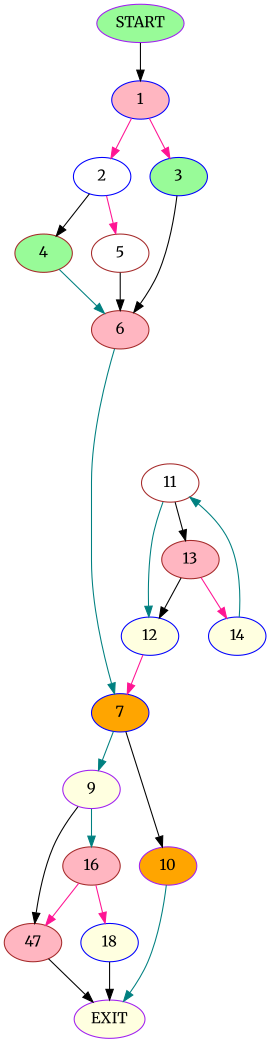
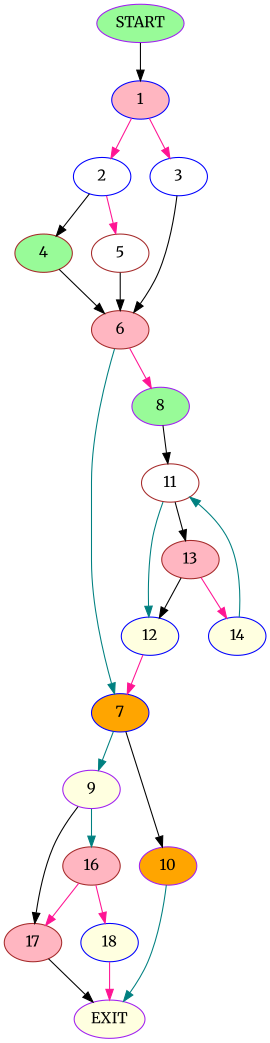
node "3": fillcolor palegreen -> white
edge "4" -> "6": color teal -> black
node "8": added
node "47": label "47" -> "17"
edge "18" -> "EXIT": color black -> deeppink
